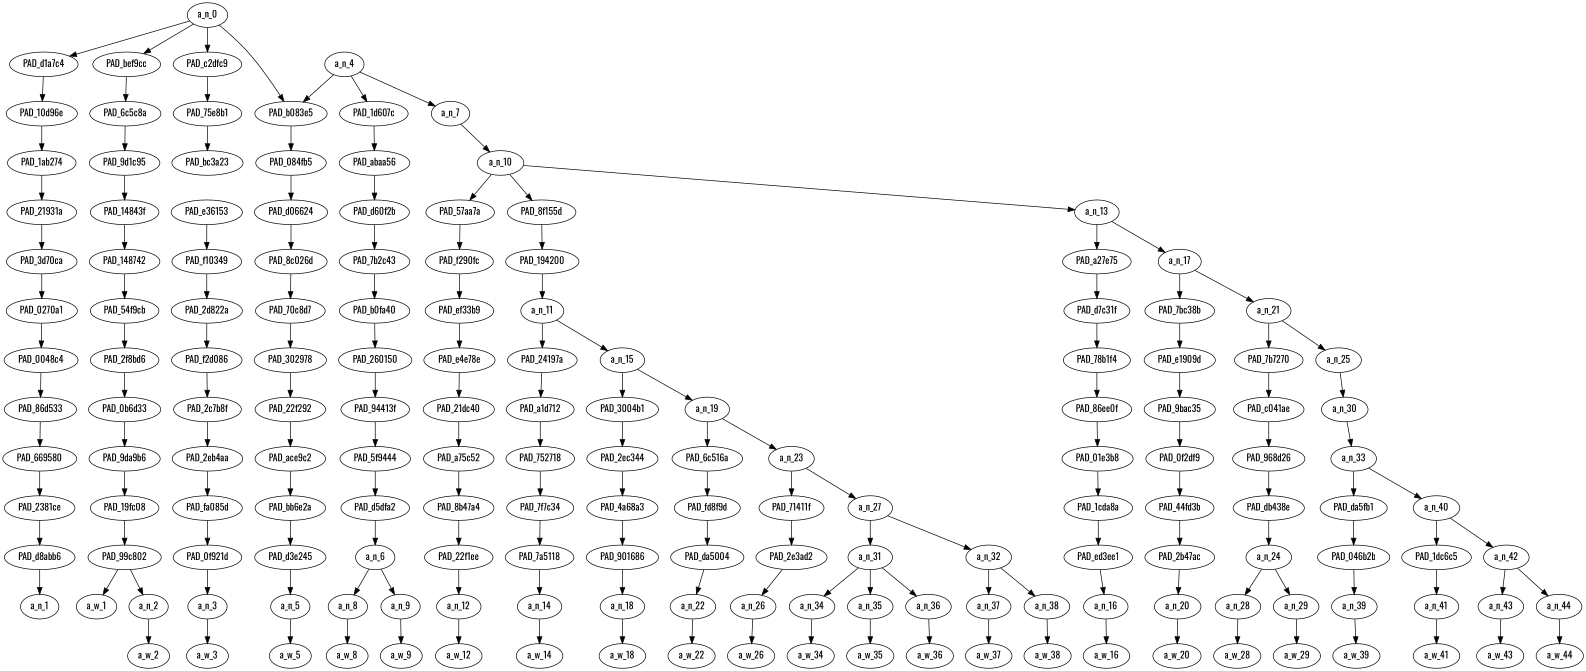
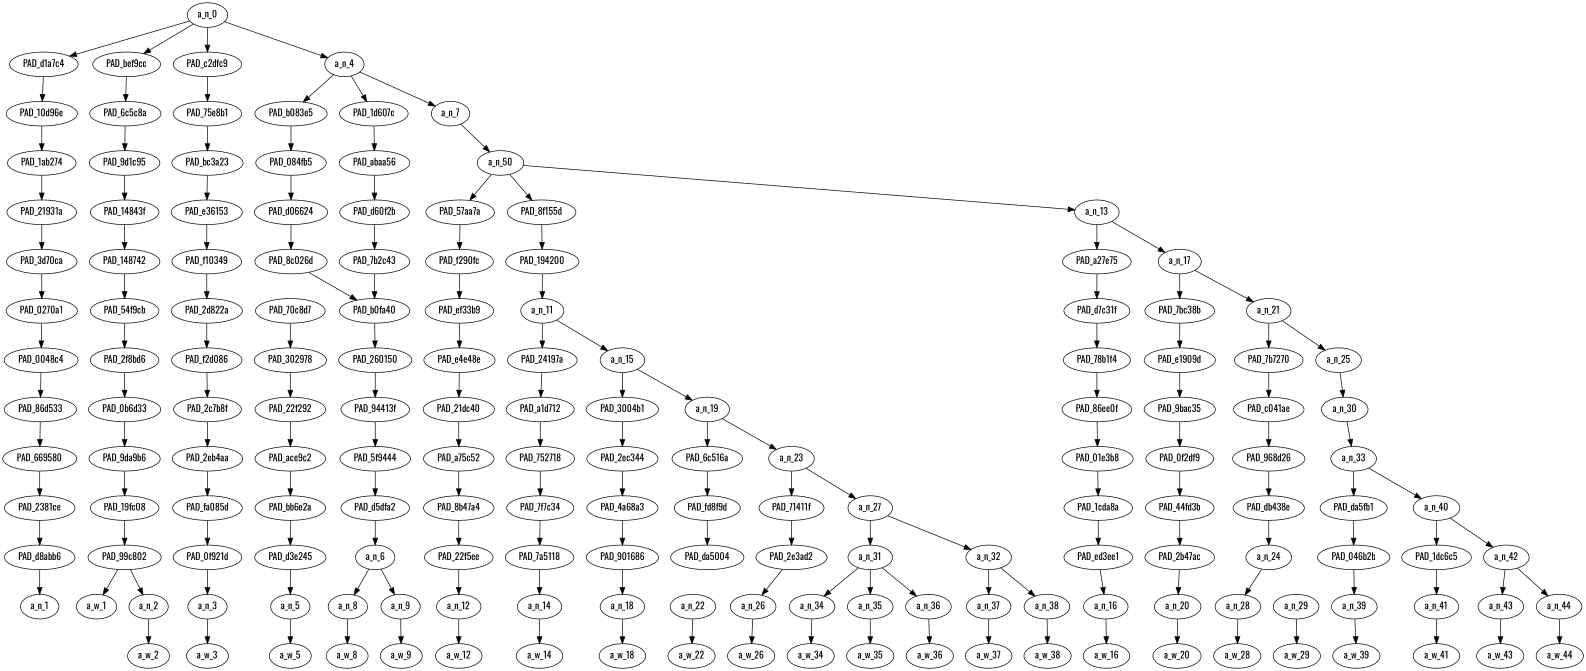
edge "a_n_0" -> "PAD_b083e5": now "a_n_0" -> "a_n_4"
node "a_n_10": label "a_n_10" -> "a_n_50"
edge "PAD_bc3a23" -> "PAD_e36153": added
edge "PAD_8c026d" -> "PAD_70c8d7": now "PAD_8c026d" -> "PAD_b0fa40"
node "PAD_e4e78e": label "PAD_e4e78e" -> "PAD_e4e48e"
node "PAD_22f1ee": label "PAD_22f1ee" -> "PAD_22f5ee"
edge "PAD_da5004" -> "a_n_22": removed
edge "a_n_24" -> "a_n_29": removed
